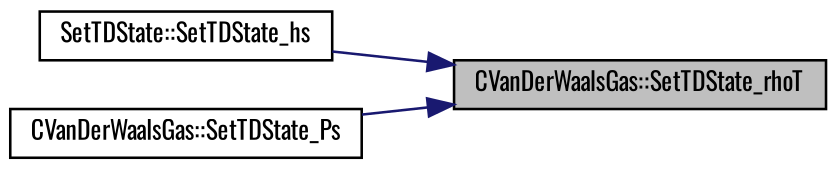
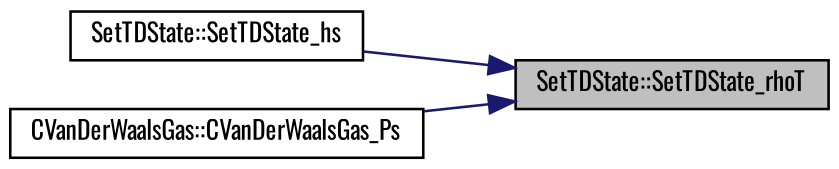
node "CVanDerWaalsGas::SetTDState_rhoT": label "CVanDerWaalsGas::SetTDState_rhoT" -> "SetTDState::SetTDState_rhoT"
node "CVanDerWaalsGas::SetTDState_Ps": label "CVanDerWaalsGas::SetTDState_Ps" -> "CVanDerWaalsGas::CVanDerWaalsGas_Ps"
